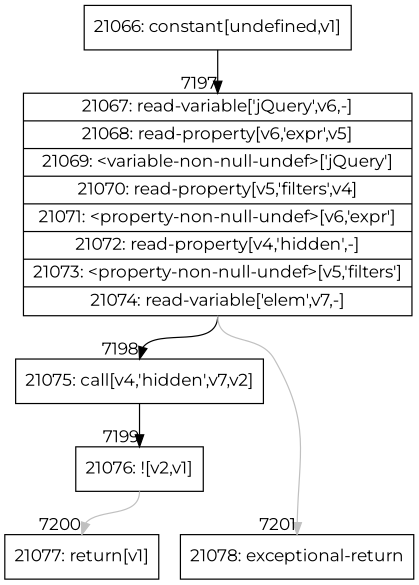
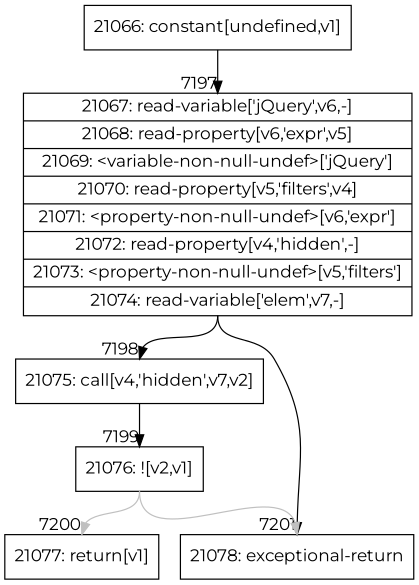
edge "21067: read-variable['jQuery',v6,-]" -> "21078: exceptional-return": color gray -> black
edge "21076: ![v2,v1]" -> "21078: exceptional-return": added
